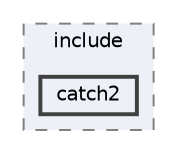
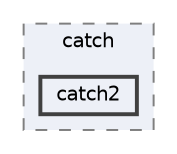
cluster "include": label "include" -> "catch"
